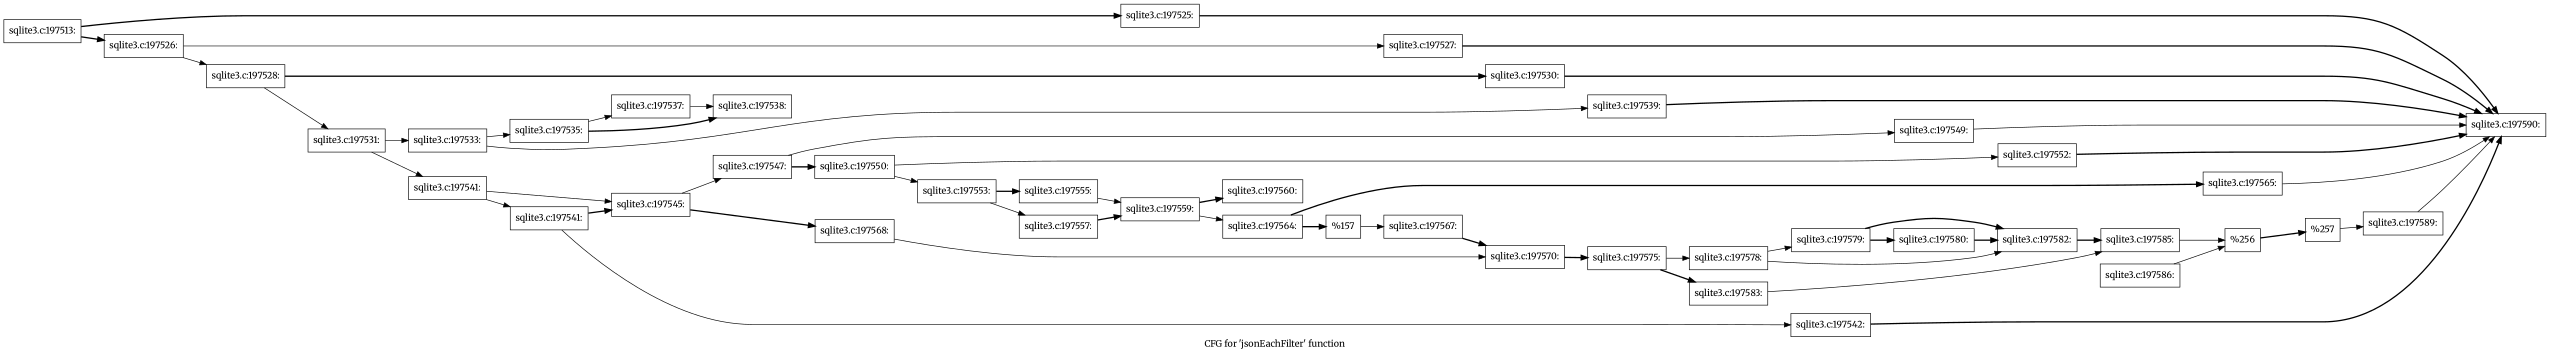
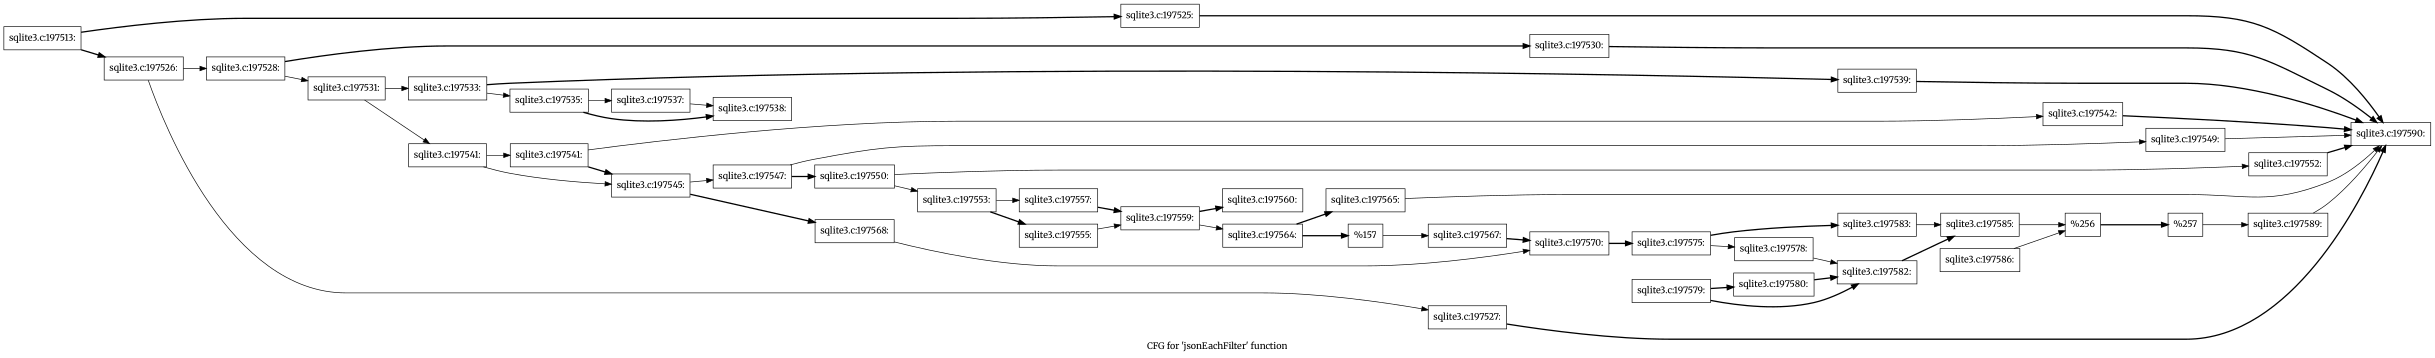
edge "sqlite3.c:197533:" -> "sqlite3.c:197539:": style solid -> bold
edge "sqlite3.c:197578:" -> "sqlite3.c:197579:": removed
